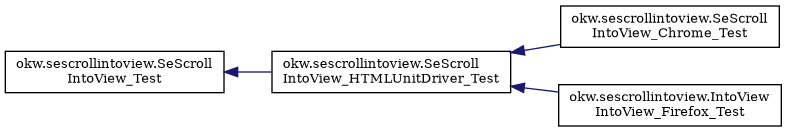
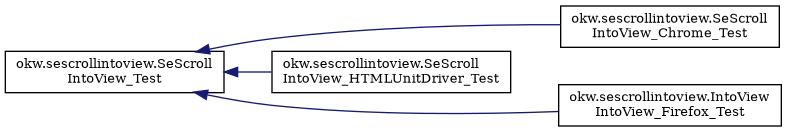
edge "okw.sescrollintoview.SeScroll IntoView_Chrome_Test" -> "okw.sescrollintoview.SeScroll IntoView_HTMLUnitDriver_Test": now "okw.sescrollintoview.SeScroll IntoView_Chrome_Test" -> "okw.sescrollintoview.SeScroll IntoView_Test"
edge "okw.sescrollintoview.IntoView IntoView_Firefox_Test" -> "okw.sescrollintoview.SeScroll IntoView_HTMLUnitDriver_Test": now "okw.sescrollintoview.IntoView IntoView_Firefox_Test" -> "okw.sescrollintoview.SeScroll IntoView_Test"
